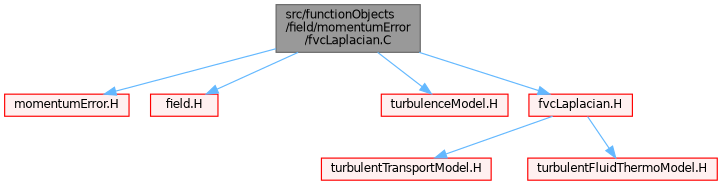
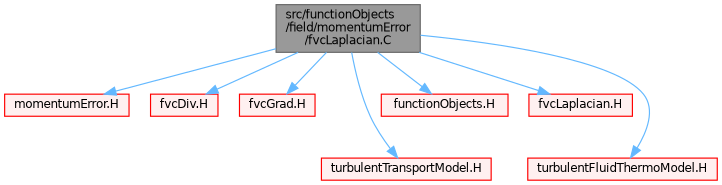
node "field.H": label "field.H" -> "fvcDiv.H"
node "fvcGrad.H": added
node "turbulenceModel.H": label "turbulenceModel.H" -> "functionObjects.H"
edge "fvcLaplacian.H" -> "turbulentFluidThermoModel.H": now "src/functionObjects /field/momentumError /fvcLaplacian.C" -> "turbulentFluidThermoModel.H"
edge "fvcLaplacian.H" -> "turbulentTransportModel.H": now "src/functionObjects /field/momentumError /fvcLaplacian.C" -> "turbulentTransportModel.H"
